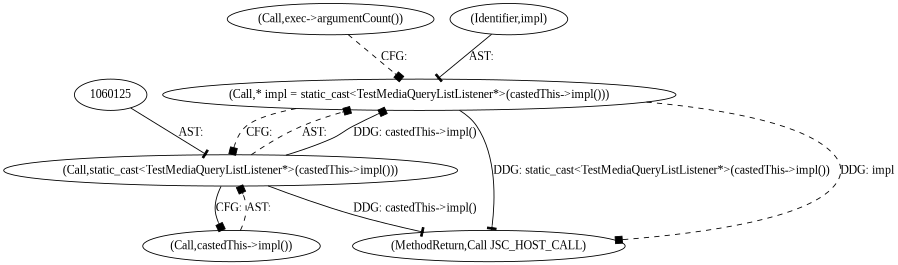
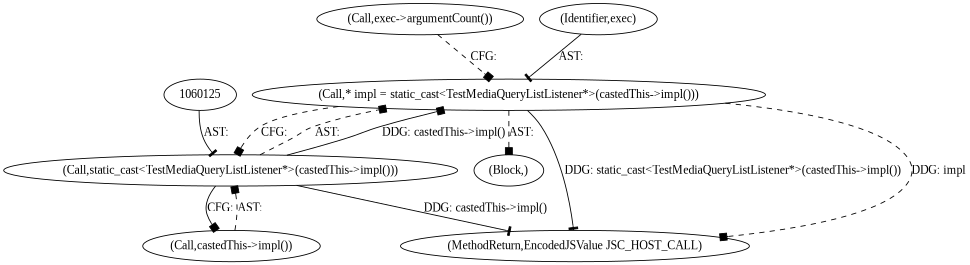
node "(Identifier,impl)": label "(Identifier,impl)" -> "(Identifier,exec)"
node "(Block,)": added
node "(MethodReturn,Call JSC_HOST_CALL)": label "(MethodReturn,Call JSC_HOST_CALL)" -> "(MethodReturn,EncodedJSValue JSC_HOST_CALL)"
